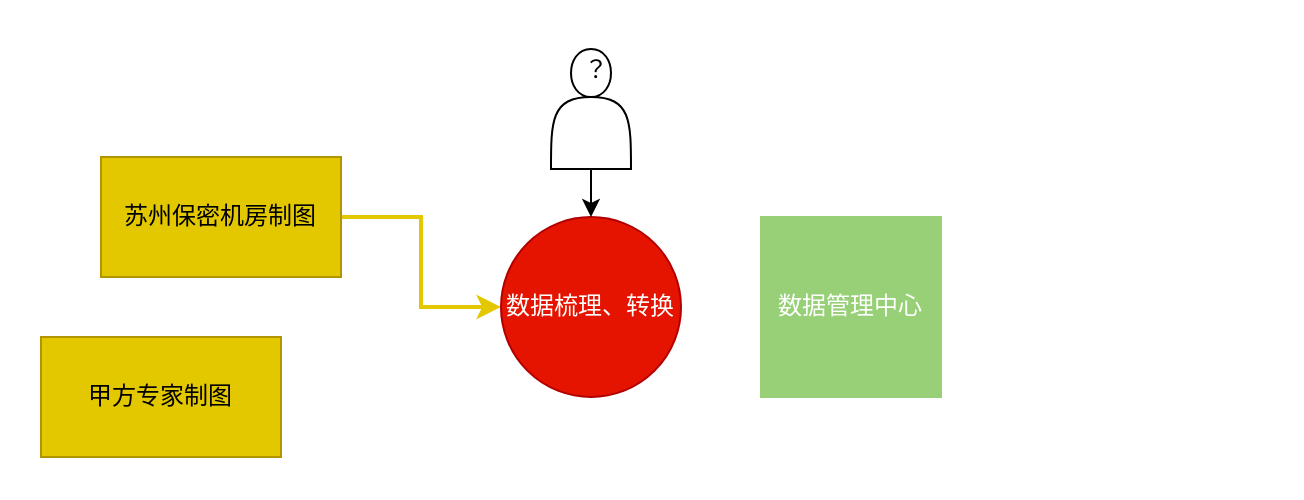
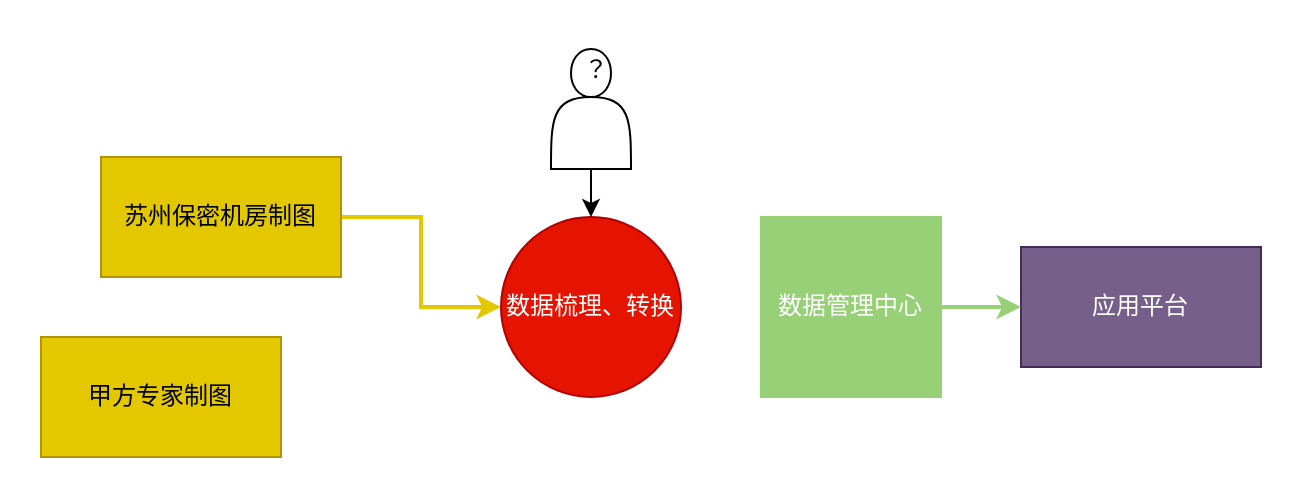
edge "数据管理中心" -> "应用平台": added
node "应用平台": added
